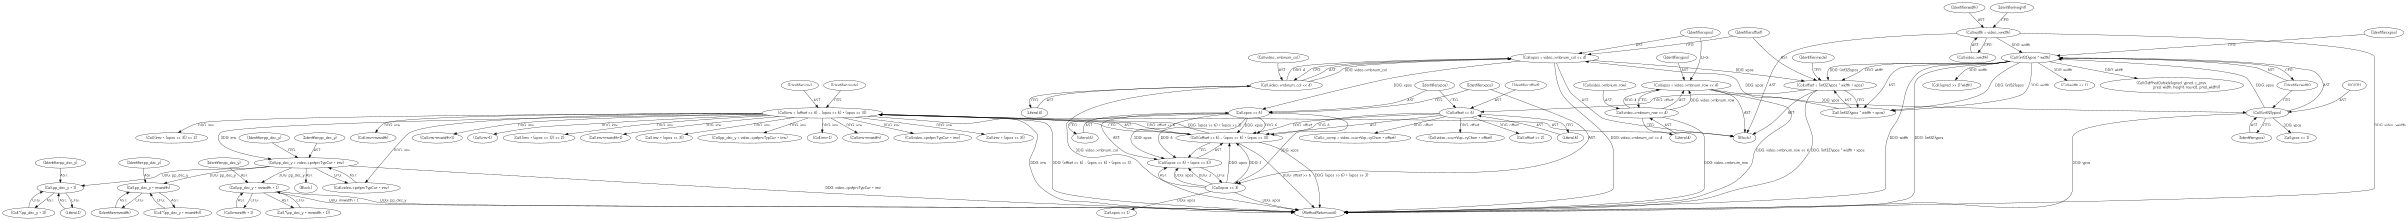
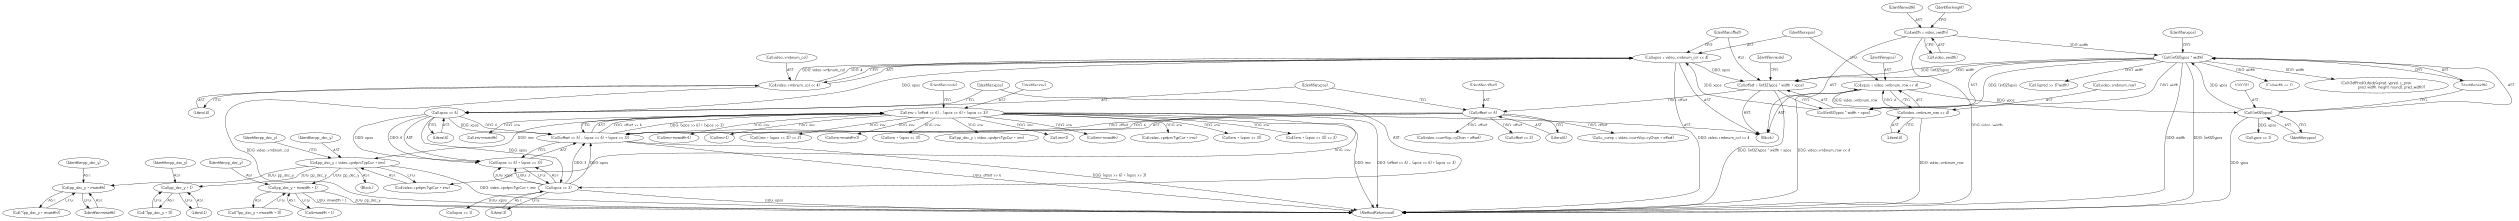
node "(Call,(int31)ypos * width)": label "(Call,(int31)ypos * width)" -> "(Call,(int32)ypos * width)"
node "(Literal,3)": added
